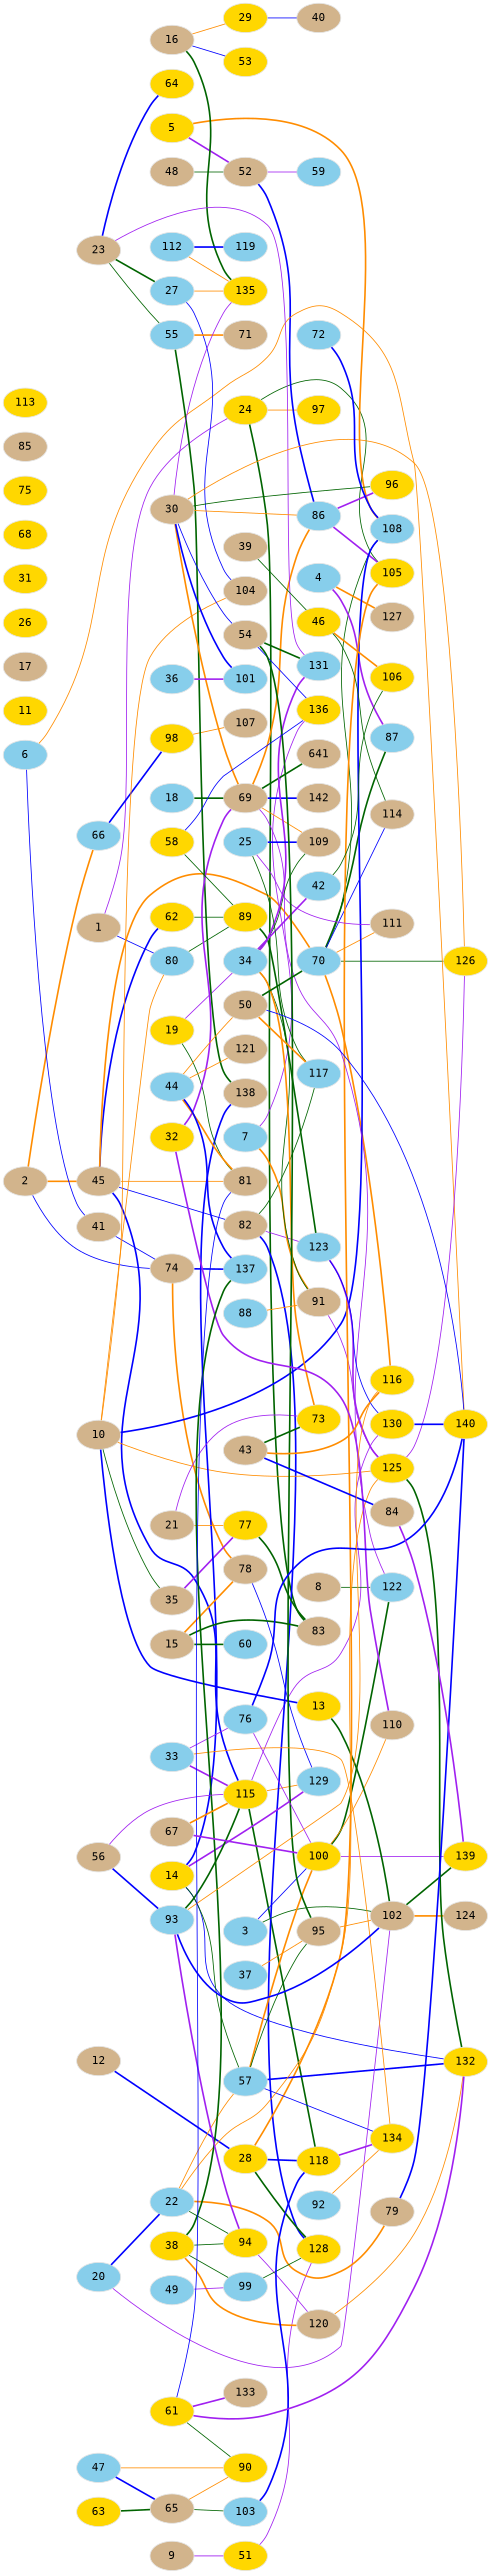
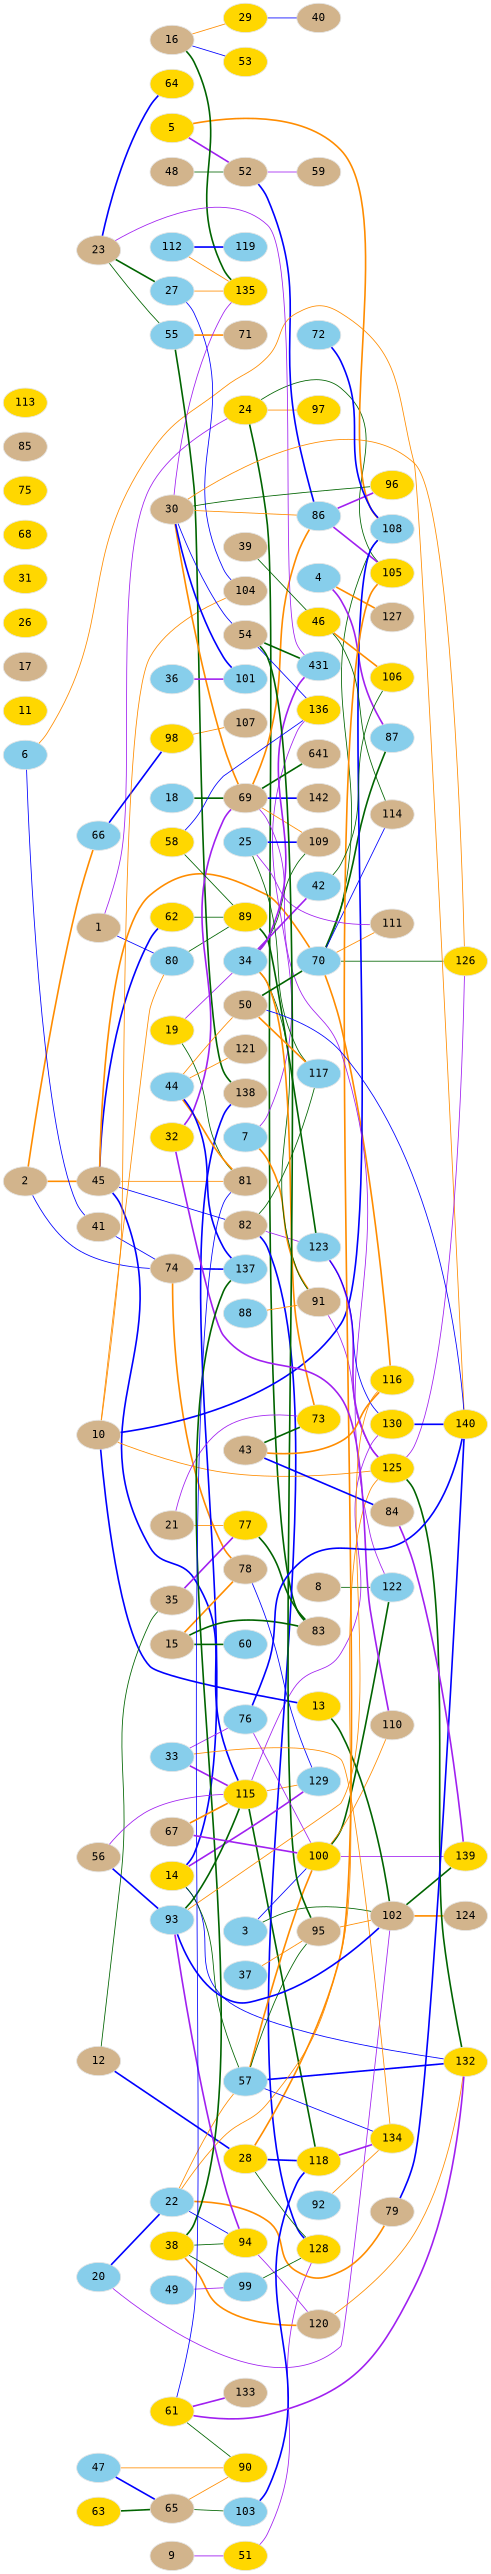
node "59": fillcolor skyblue -> tan
node "131": label "131" -> "431"
edge "10" -- "35": now "12" -- "35"
edge "28" -- "128": style bold -> solid
edge "22" -- "94": color darkgreen -> blue
